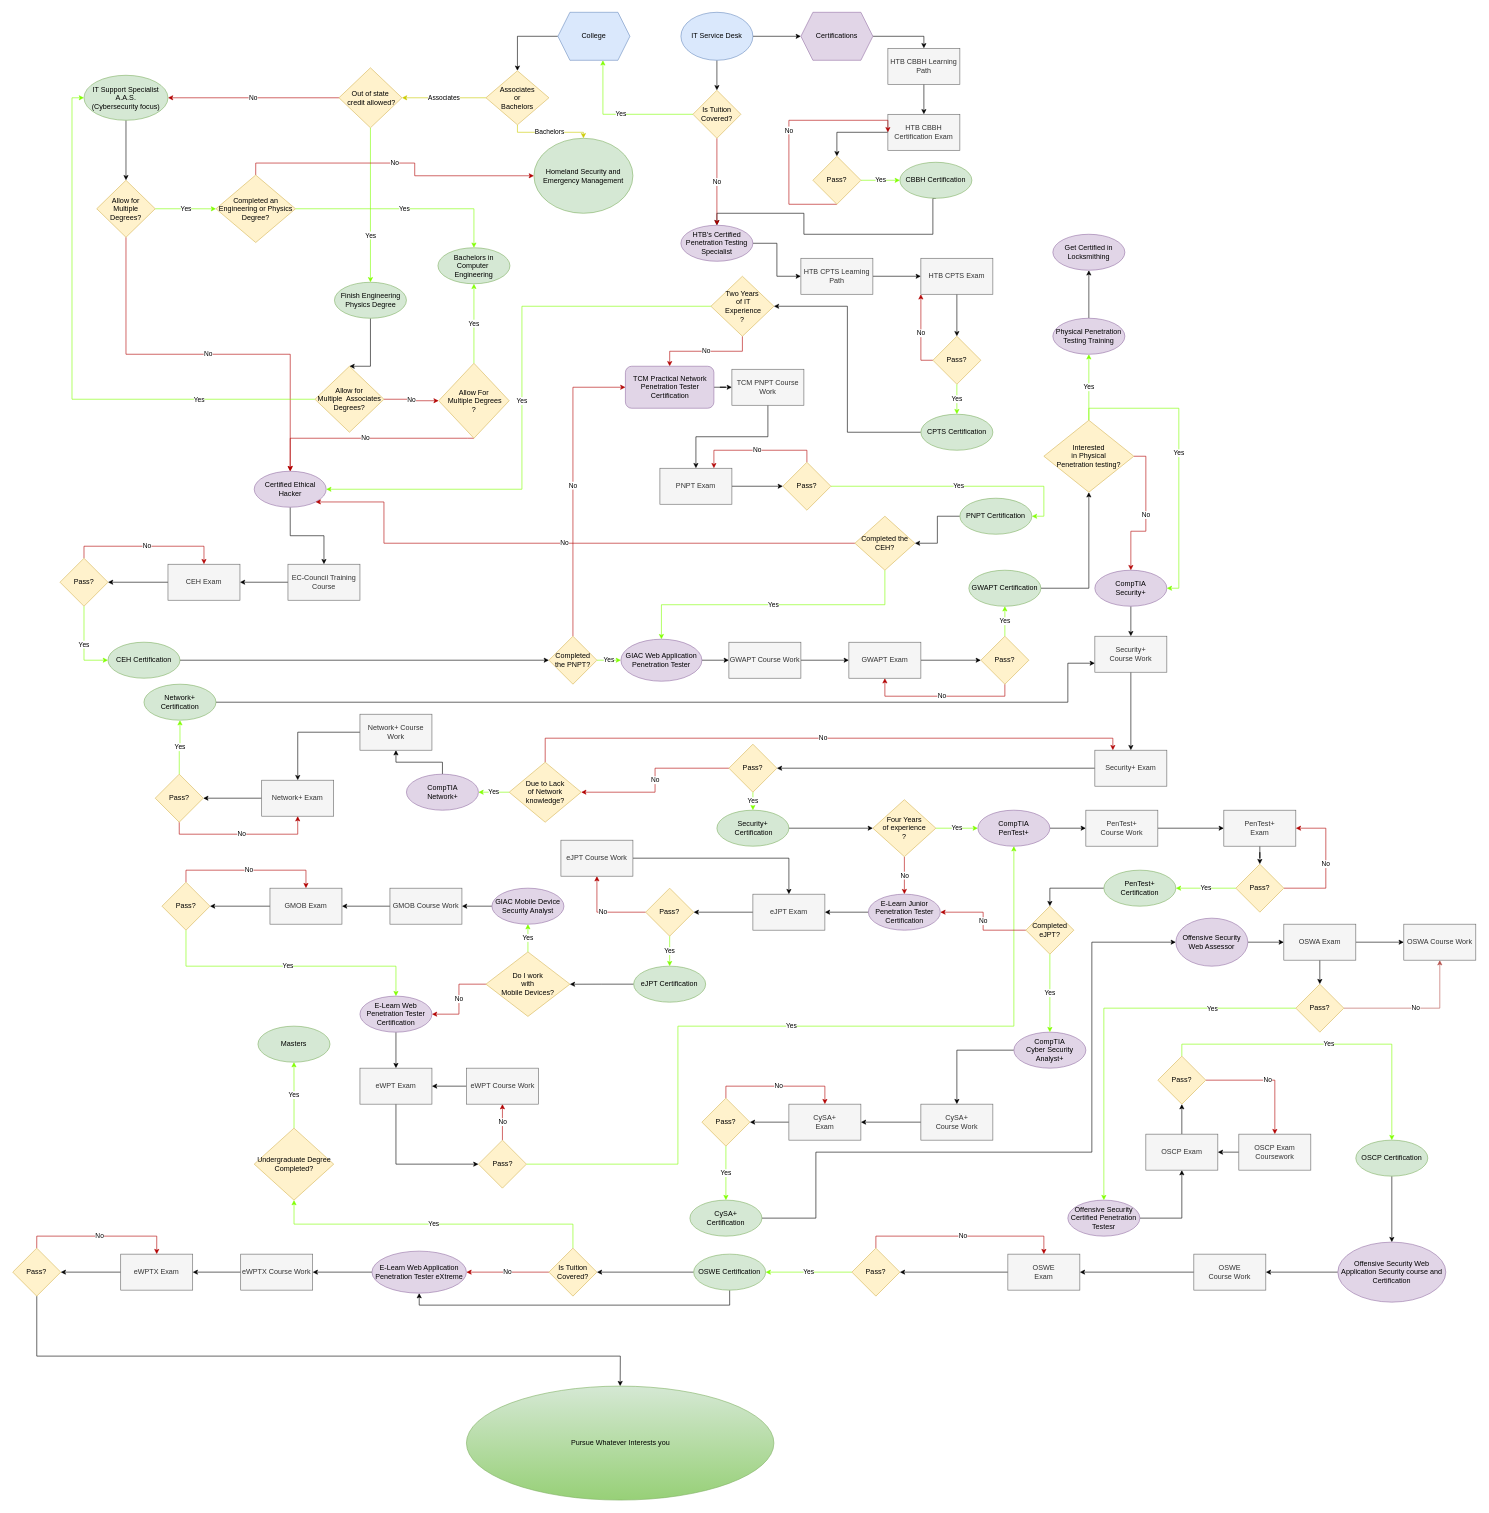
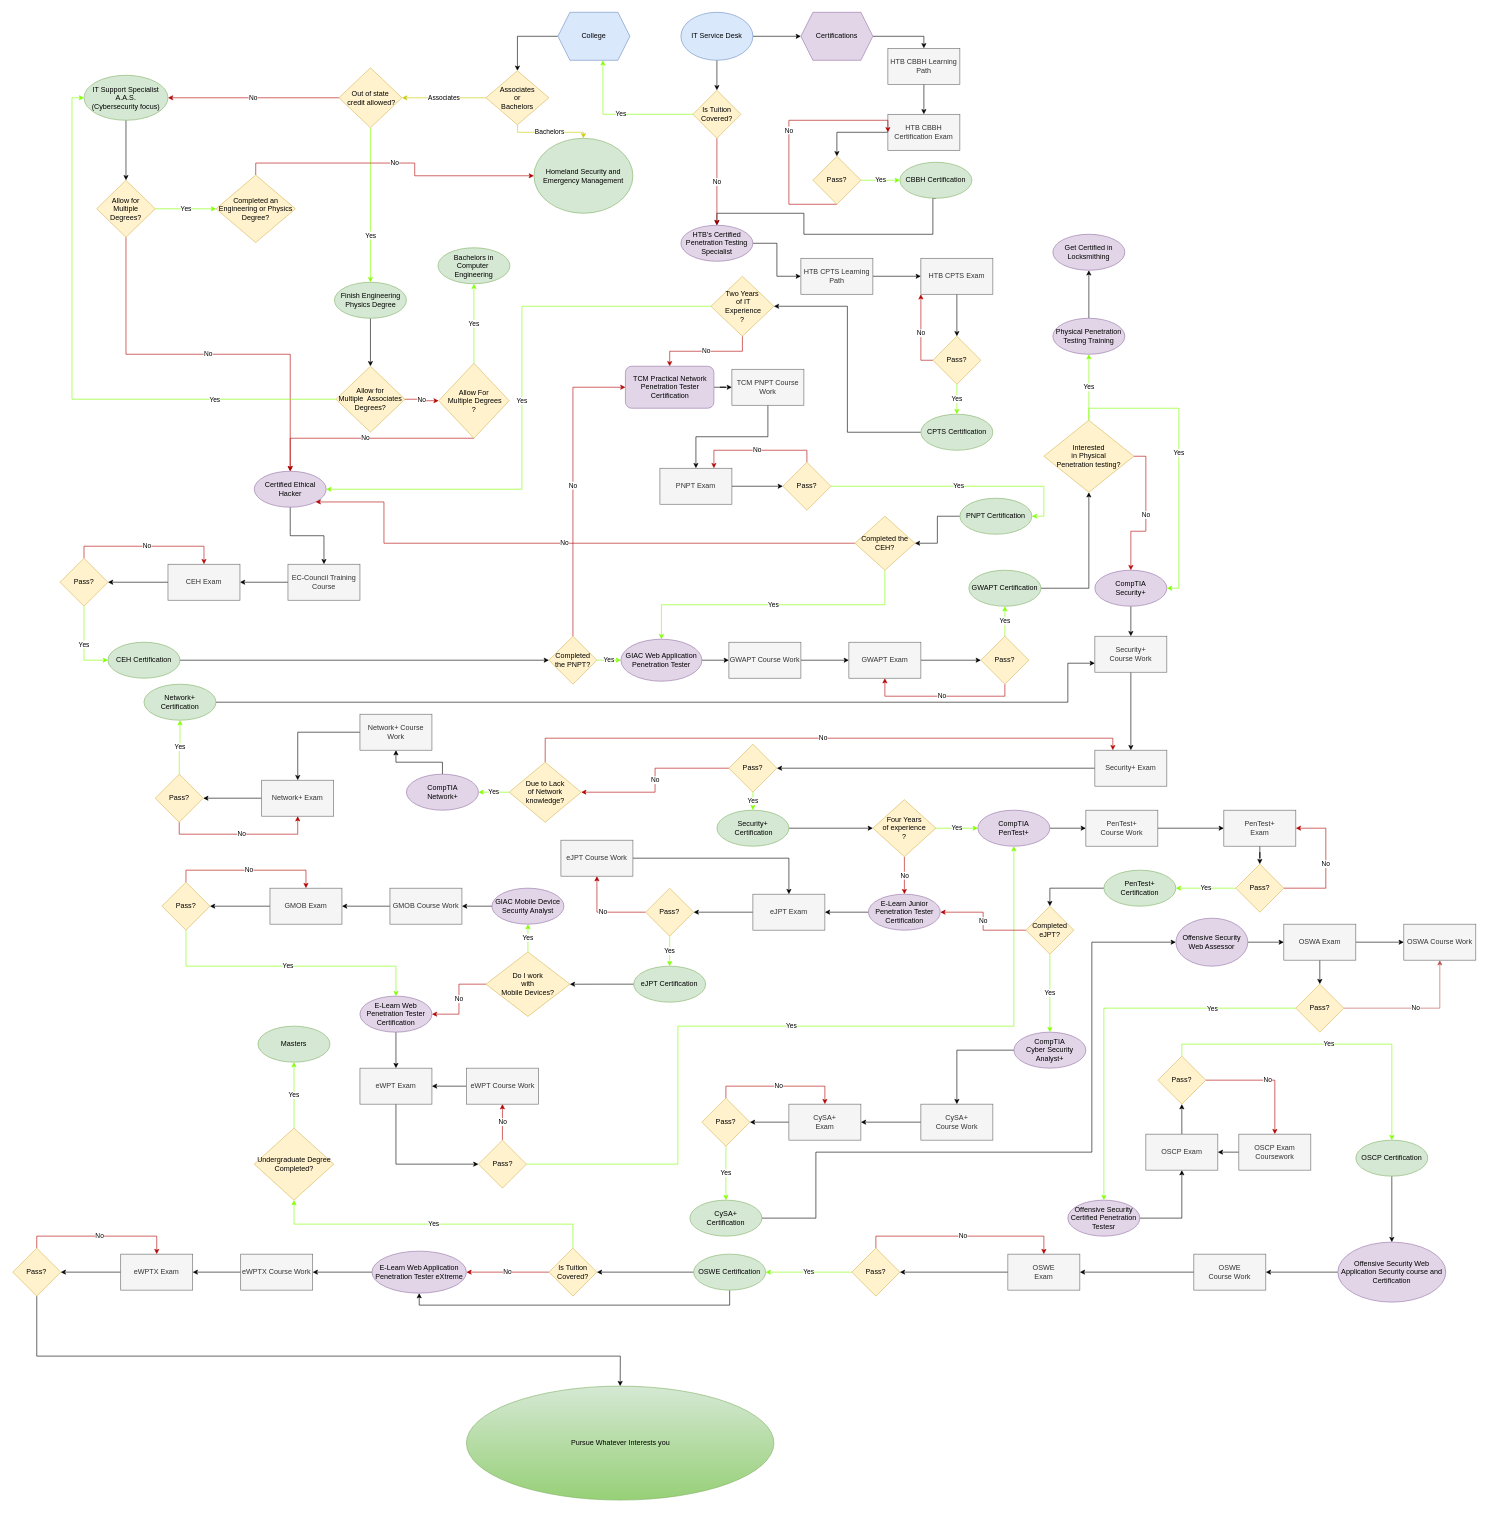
edge "Completed an Engineering or Physics Degree?" -> "Bachelors in Computer Engineering": removed, label "Yes"
node "Allow for Multiple Associates Degrees?": moved (349, 399) -> (370, 399)
